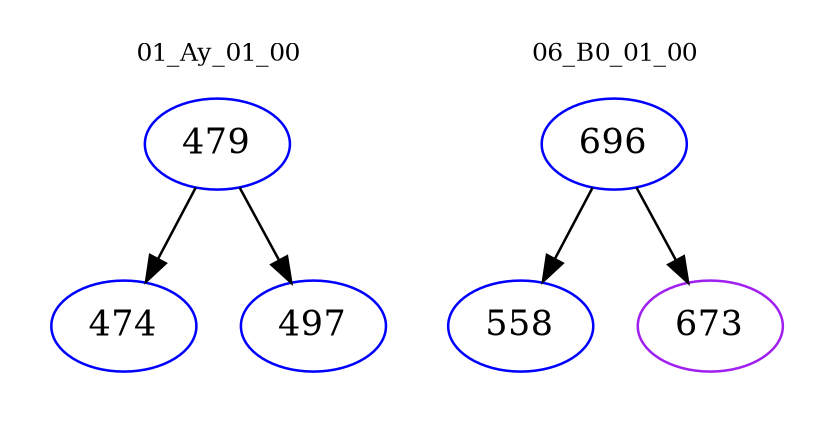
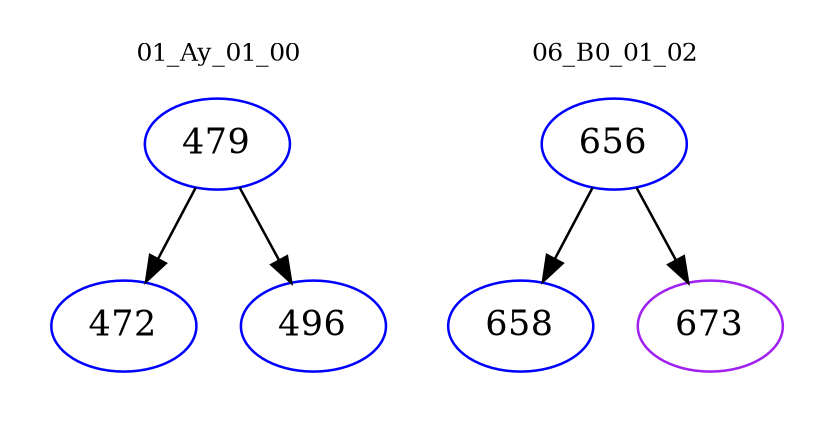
cluster "06_B0_01_00": label "06_B0_01_00" -> "06_B0_01_02"
node "696": label "696" -> "656"
node "474": label "474" -> "472"
node "497": label "497" -> "496"
node "558": label "558" -> "658"
